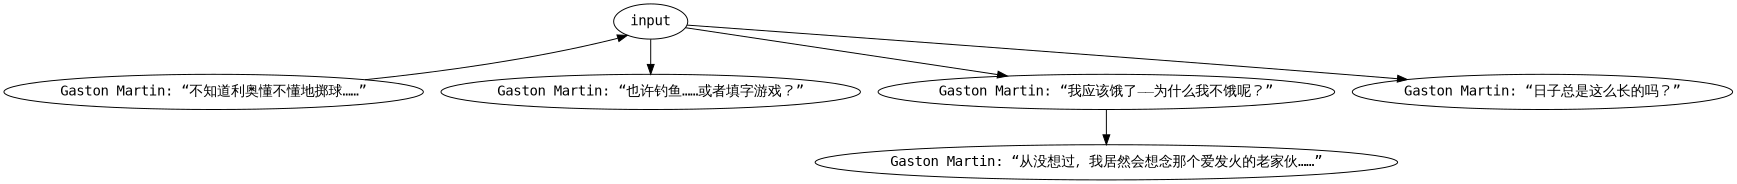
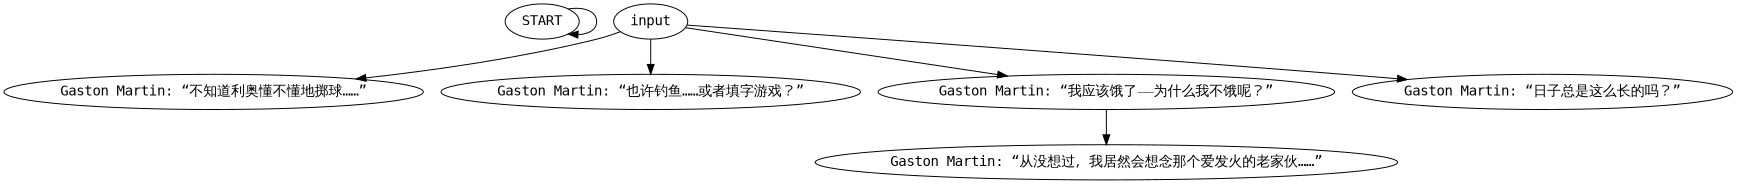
node "START": added
edge "Gaston Martin: “不知道利奥懂不懂地掷球……”" -> "input": reversed
